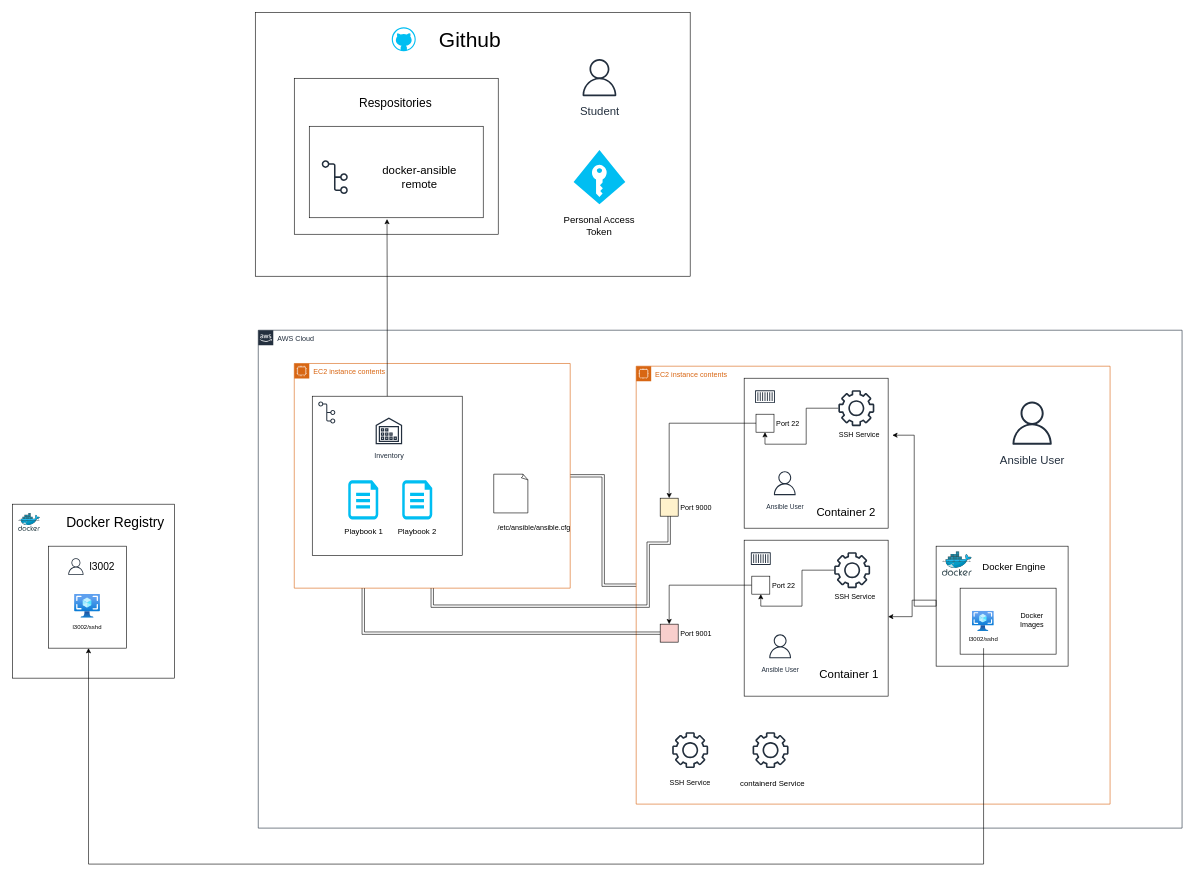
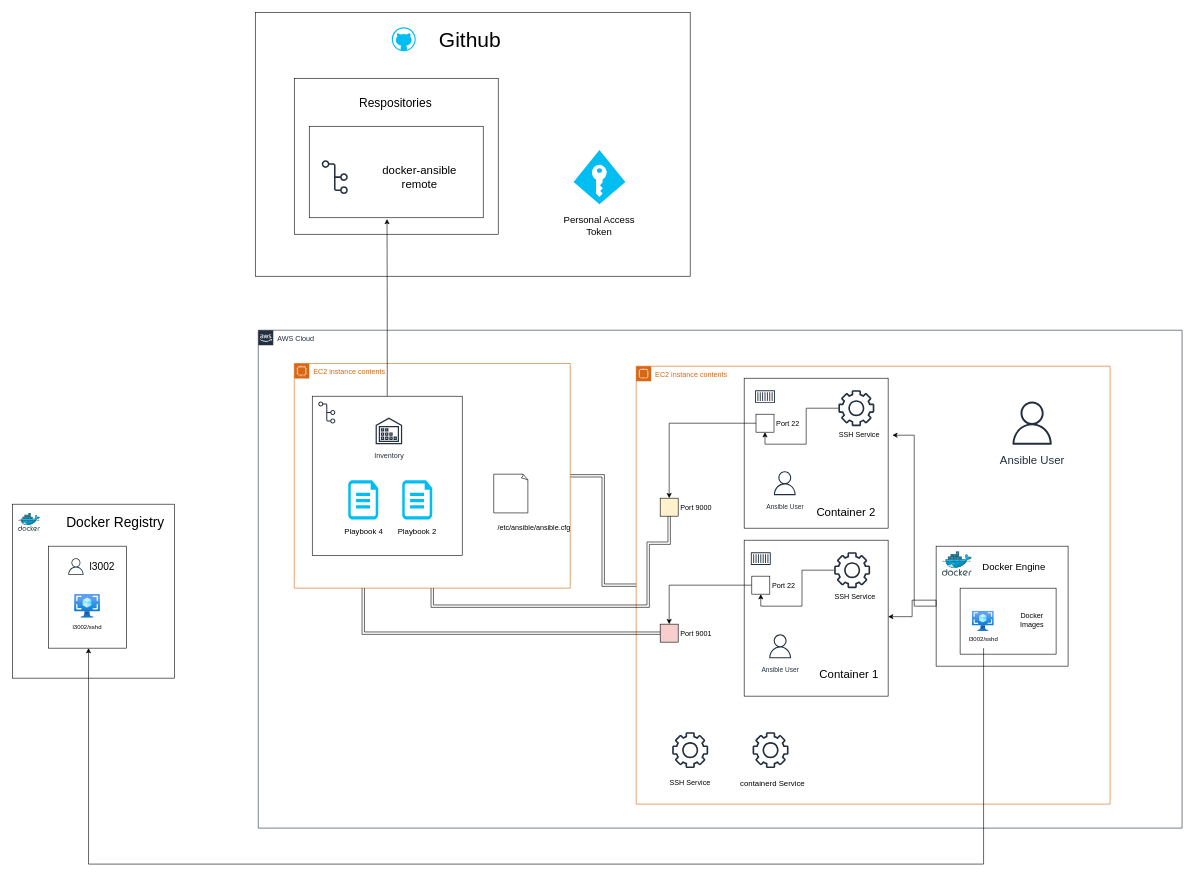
node "Student": removed
node "Playbook 1": label "Playbook 1" -> "Playbook 4"
